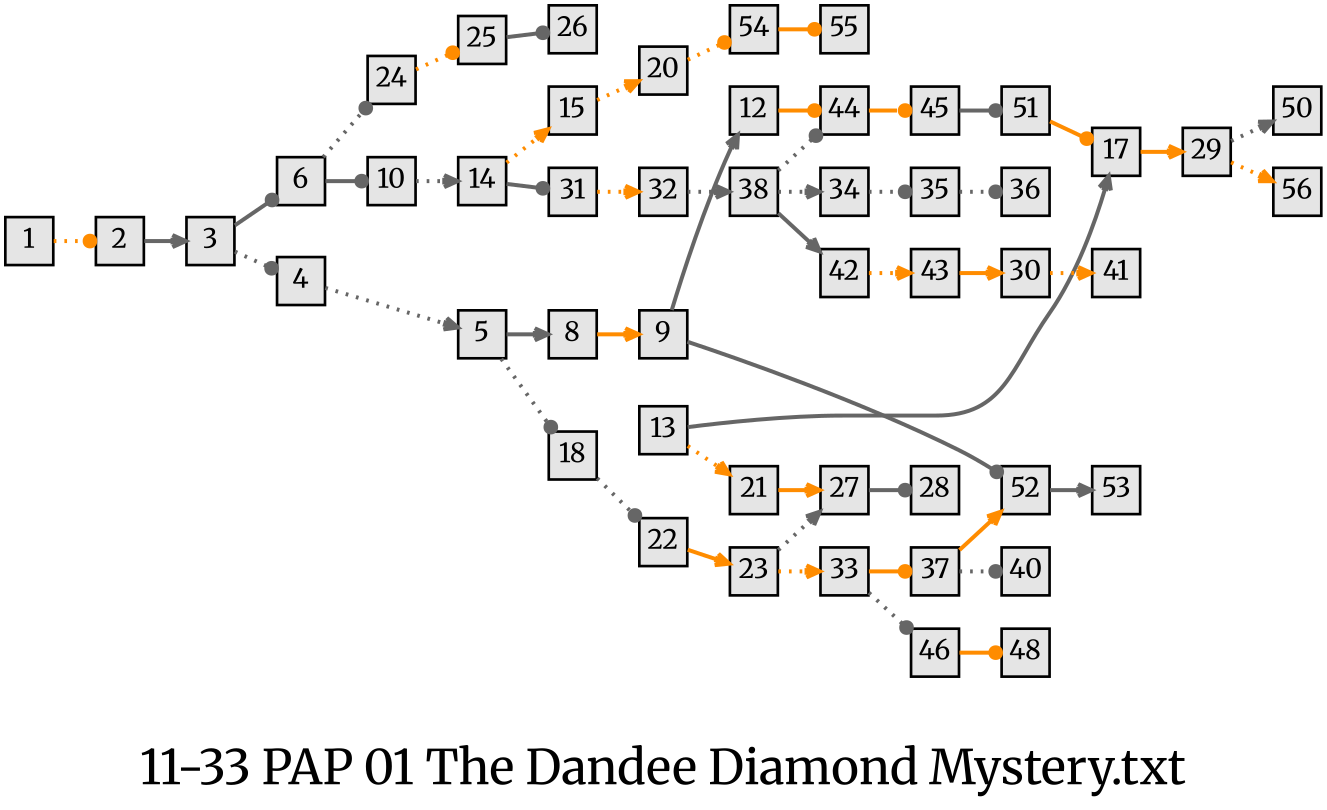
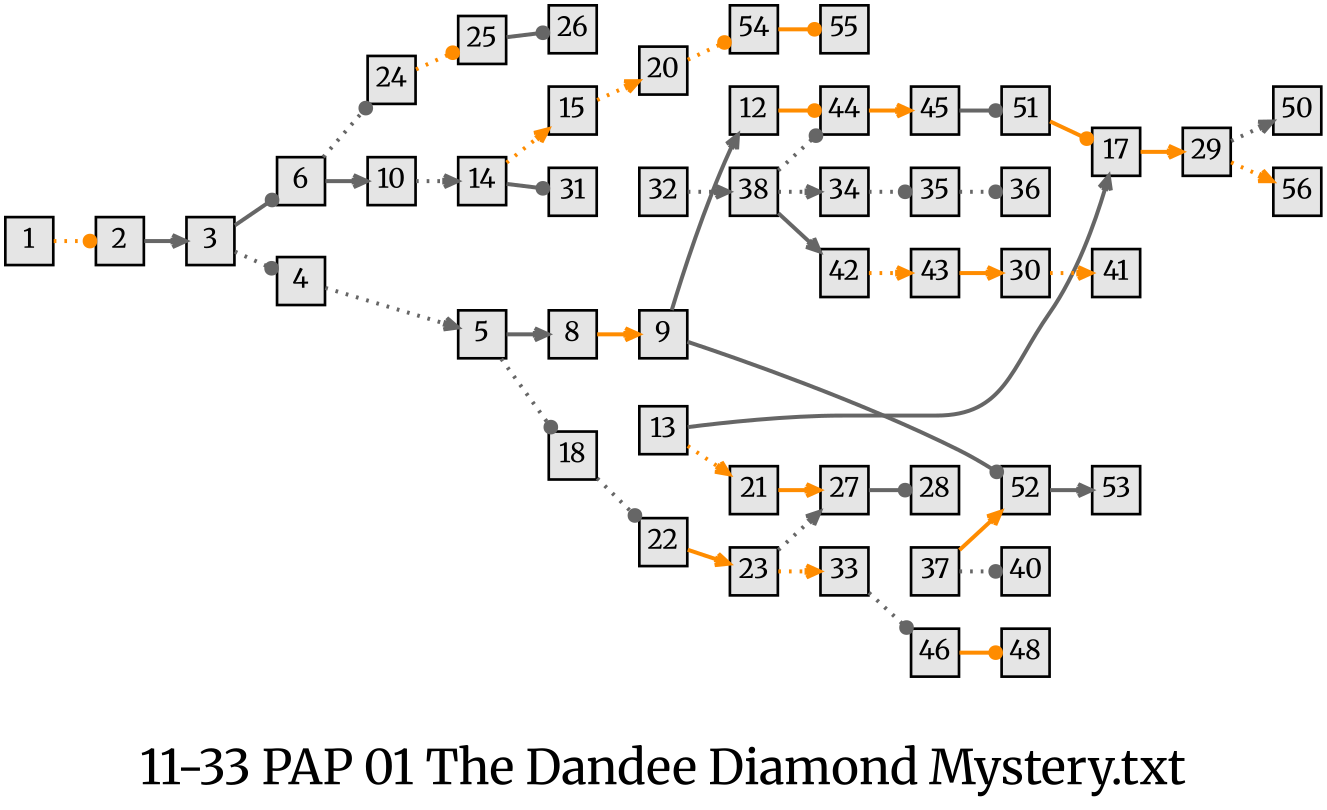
edge "44" -> "45": arrowhead dot -> vee
edge "6" -> "10": arrowhead dot -> vee
edge "31" -> "32": removed
edge "33" -> "37": removed
